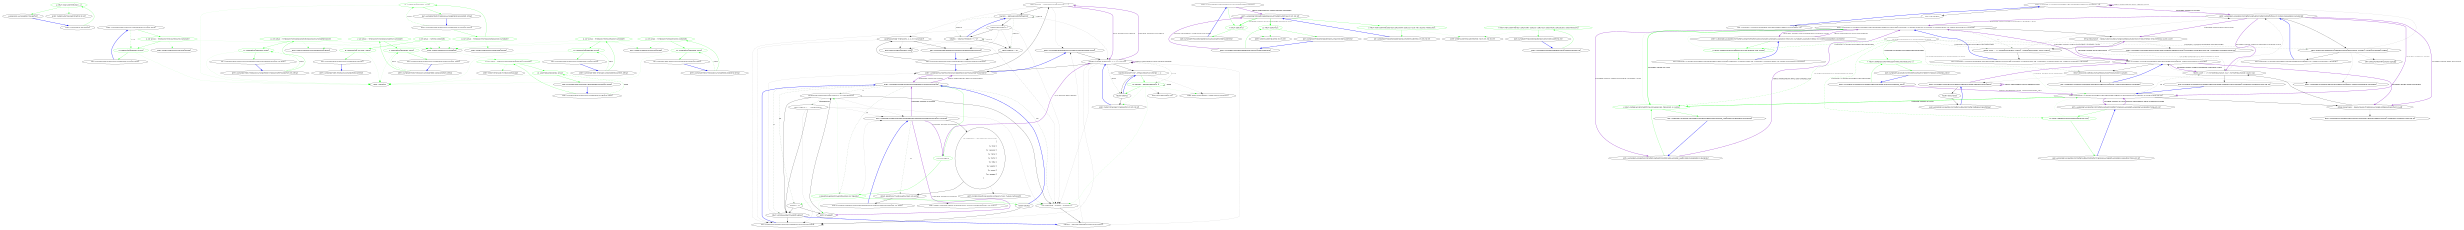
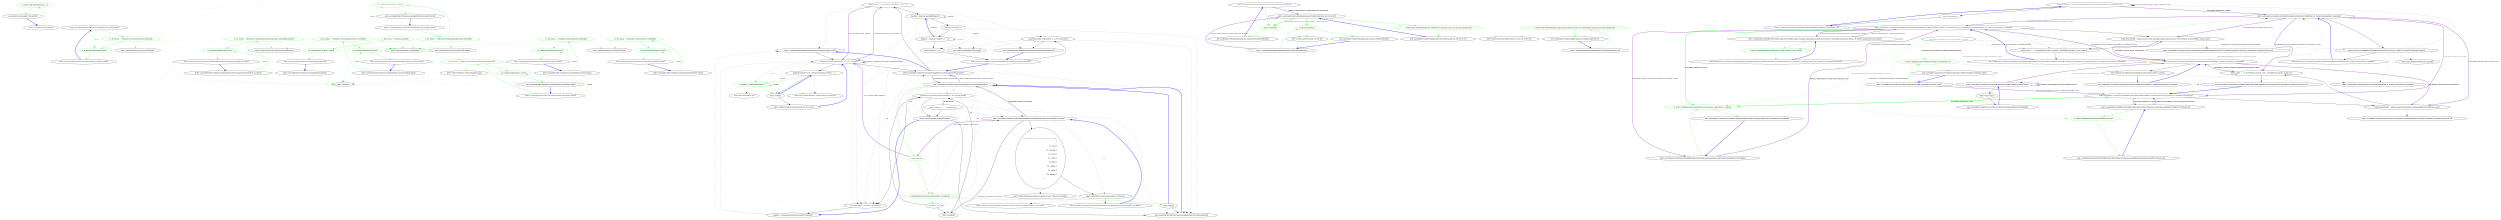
node "Entry System.DateTime.DateTime(int, int, int)": removed
edge "number > 20" -> "return NormalNumberToWords(number);": now "number > 20" -> "ExceptionNumbersToWords(number%10, out exceptionPart)"
